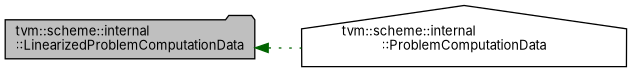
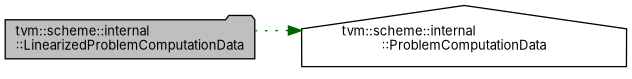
edge "tvm::scheme::internal ::ProblemComputationData" -> "tvm::scheme::internal ::LinearizedProblemComputationData": reversed
